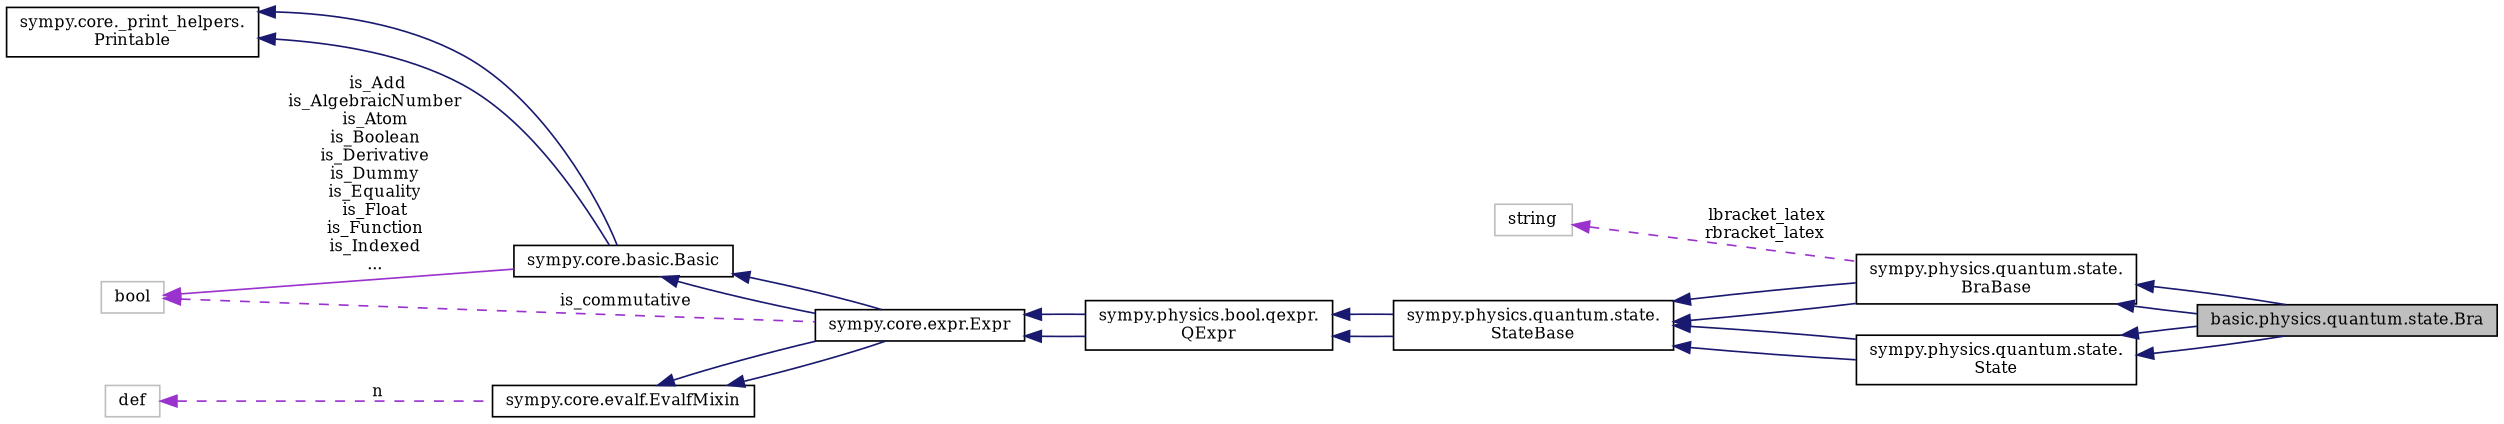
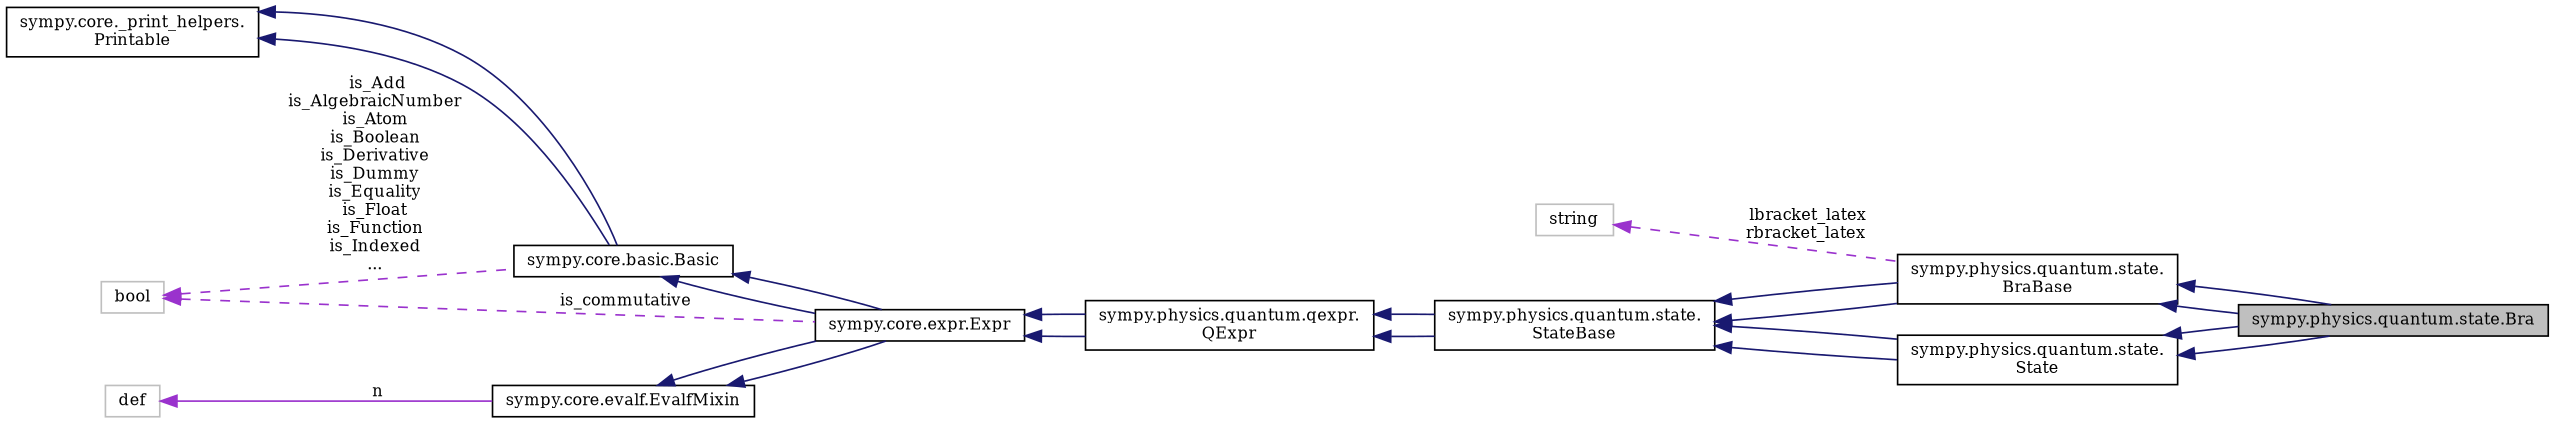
edge "sympy.core.basic.Basic" -> "bool": style solid -> dashed
node "basic.physics.quantum.state.Bra": label "basic.physics.quantum.state.Bra" -> "sympy.physics.quantum.state.Bra"
node "sympy.physics.bool.qexpr. QExpr": label "sympy.physics.bool.qexpr. QExpr" -> "sympy.physics.quantum.qexpr. QExpr"
edge "sympy.core.evalf.EvalfMixin" -> "def": style dashed -> solid
